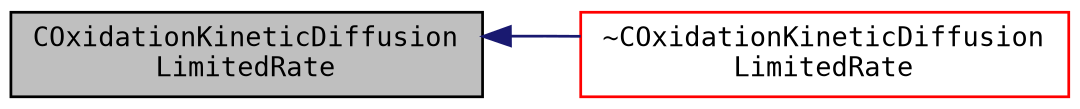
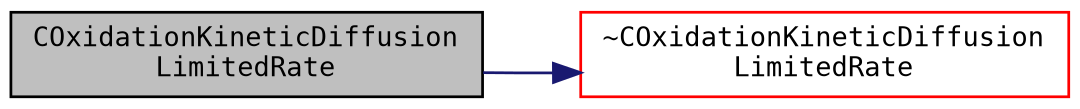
edge "~COxidationKineticDiffusion LimitedRate" -> "COxidationKineticDiffusion LimitedRate": reversed
